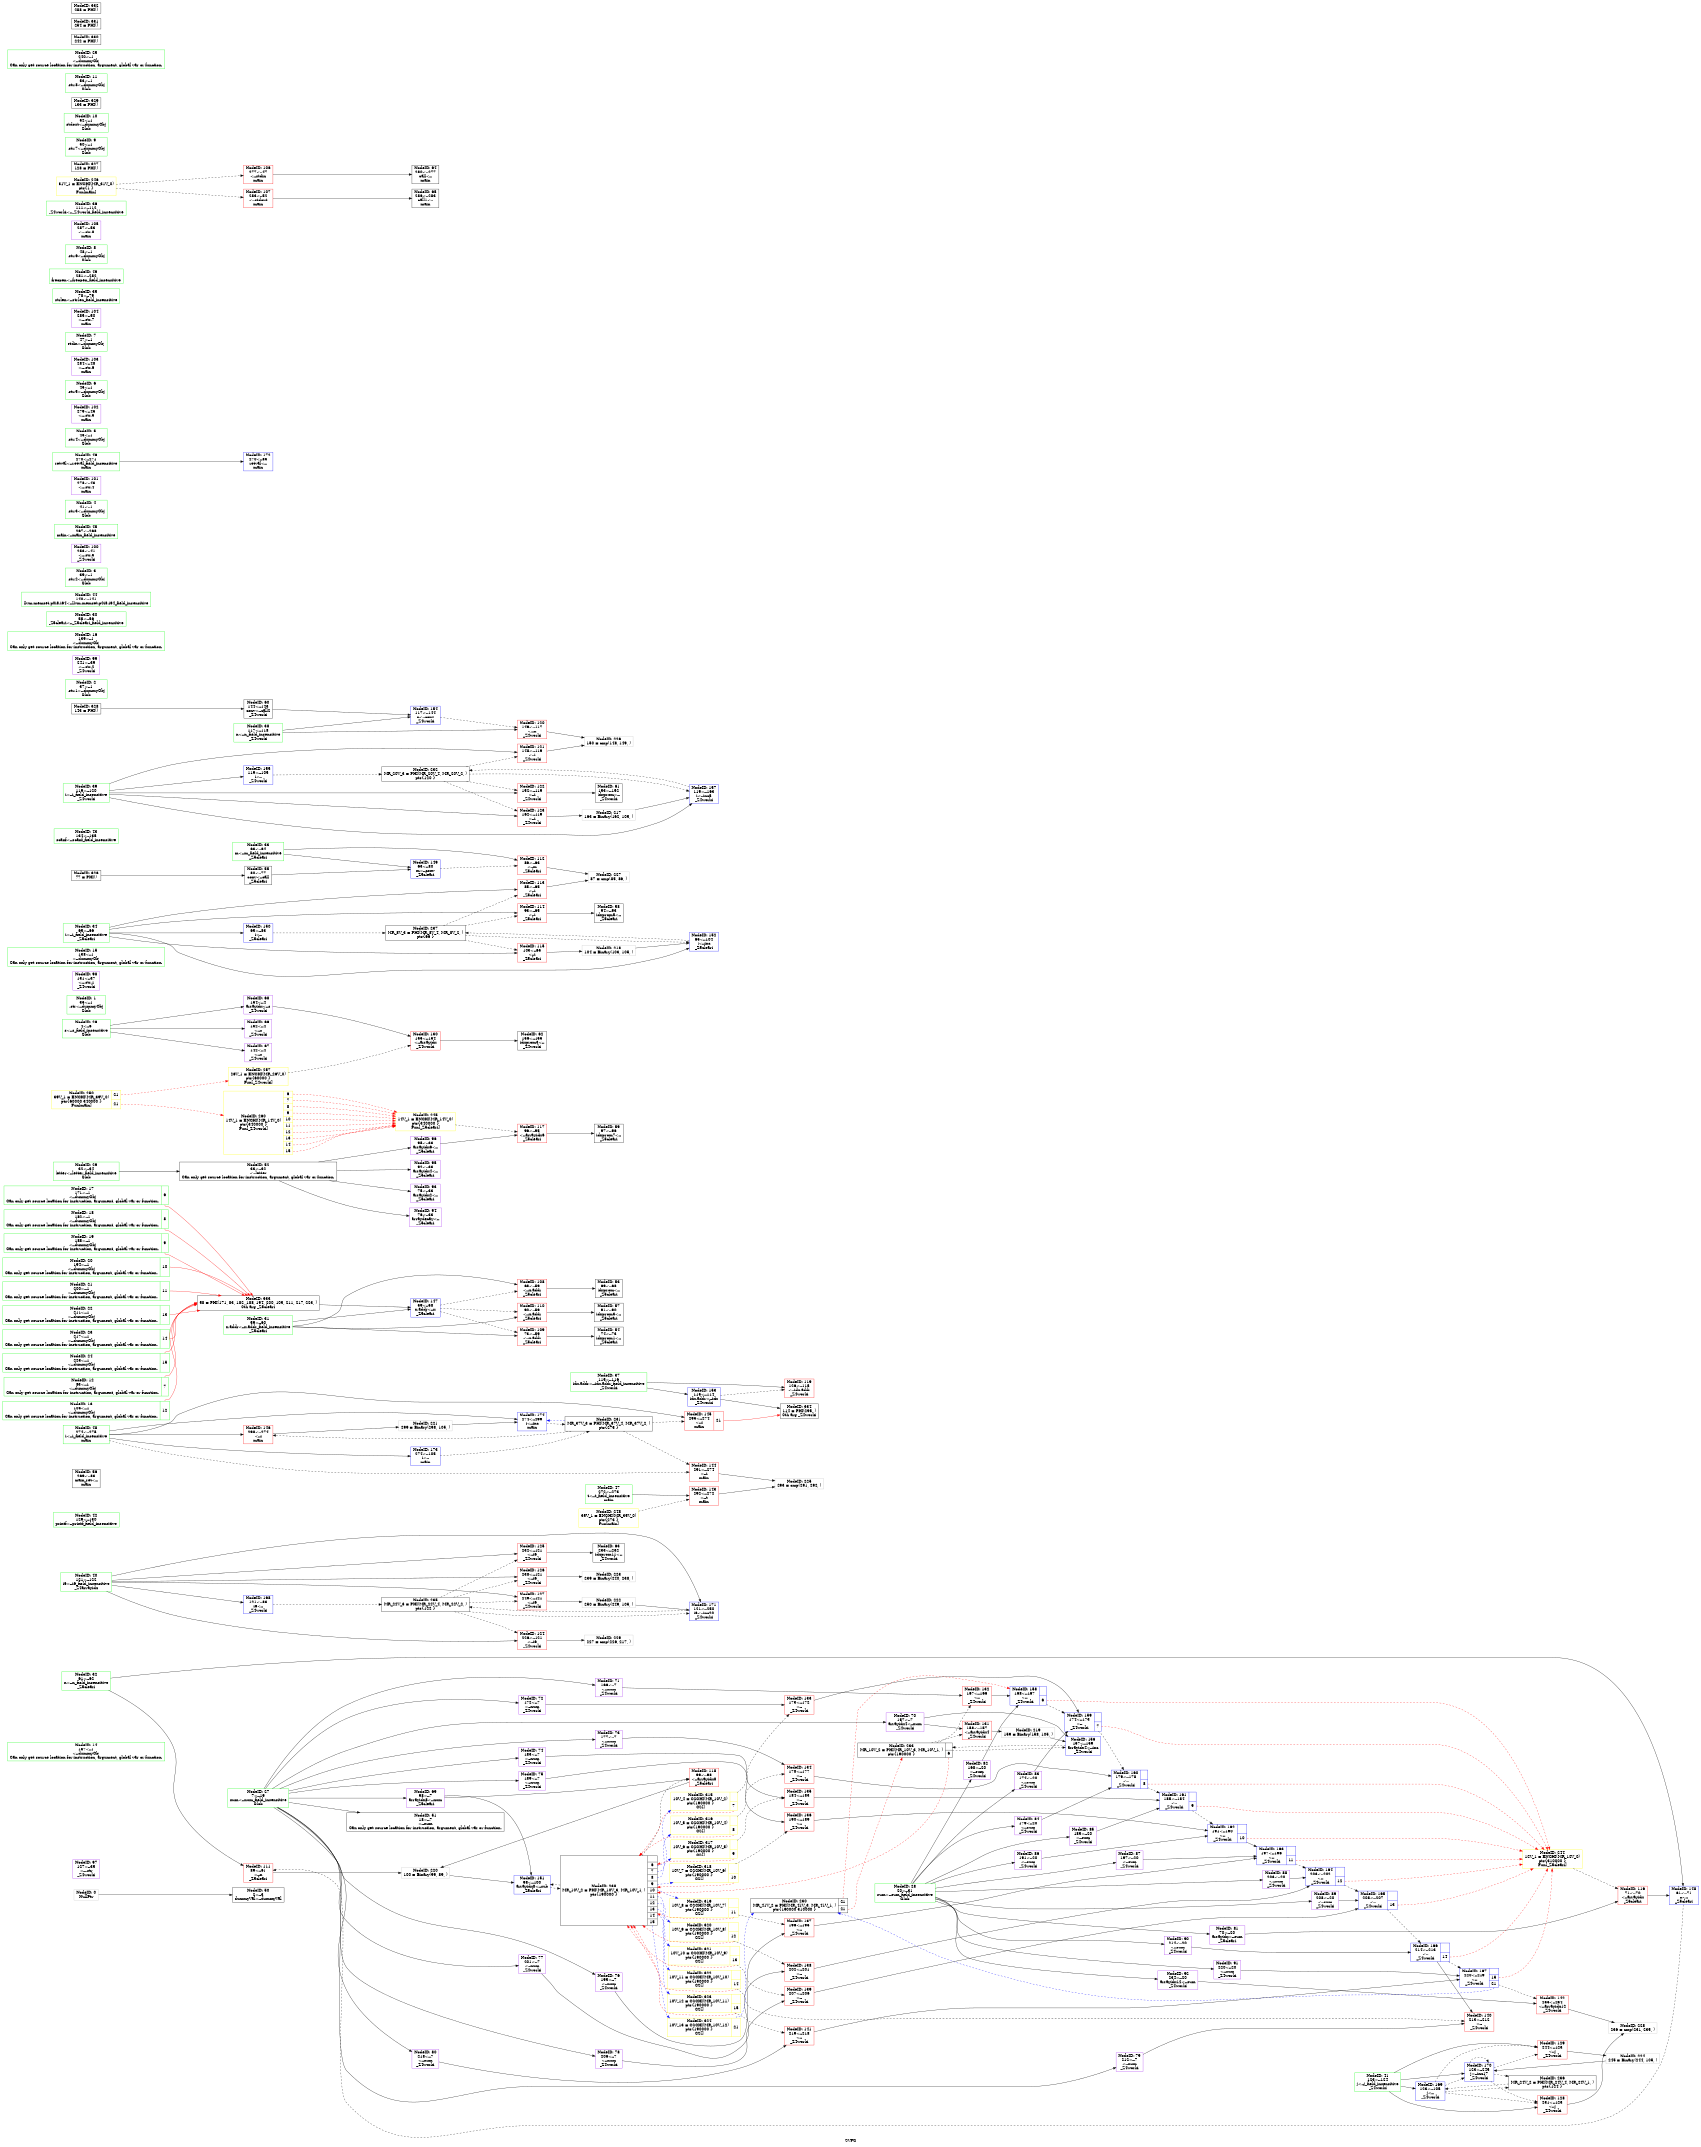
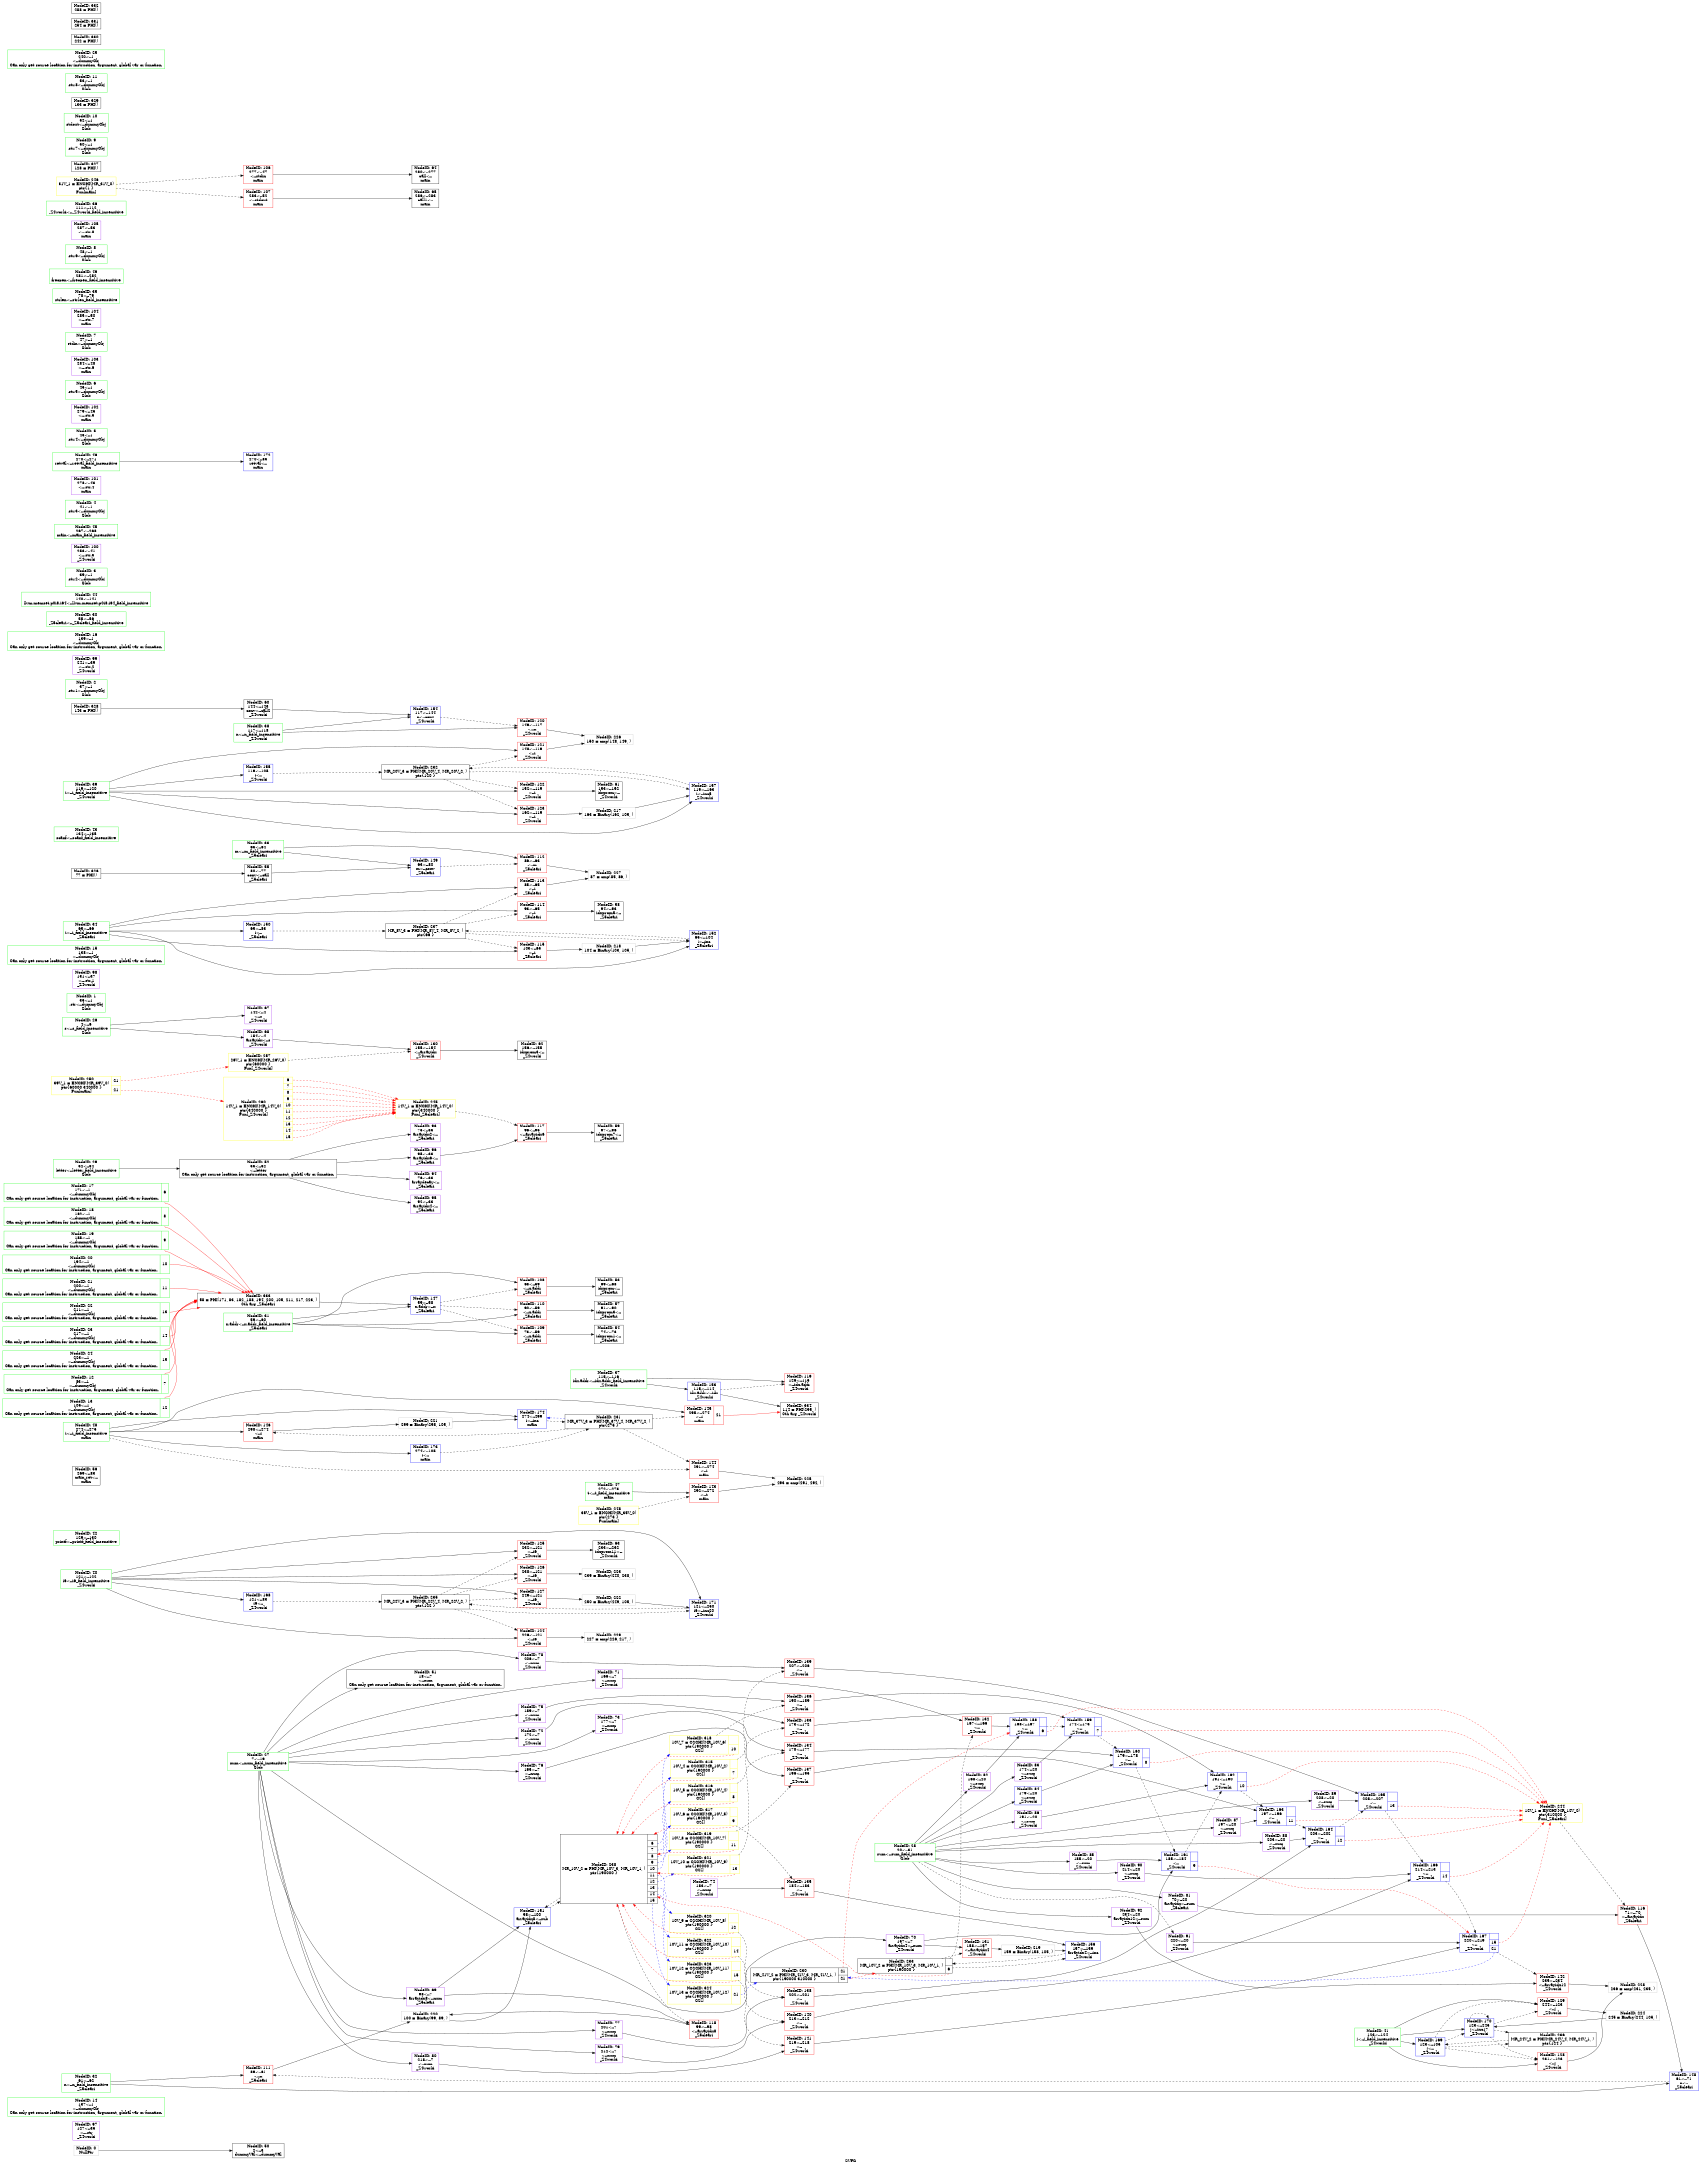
node "NodeID: 66": removed
node "NodeID: 40": text "_Z4arrayidx" -> "_Z4worki"
edge "NodeID: 27" -> "NodeID: 74": removed
edge "NodeID: 161" -> "NodeID: 244": now "NodeID: 161" -> "NodeID: 167"
node "NodeID: 84": color purple -> blue
edge "NodeID: 162" -> "NodeID: 163": style solid -> dashed
edge "NodeID: 28" -> "NodeID: 91": style solid -> dashed
edge "NodeID: 166" -> "NodeID: 140": reversed
